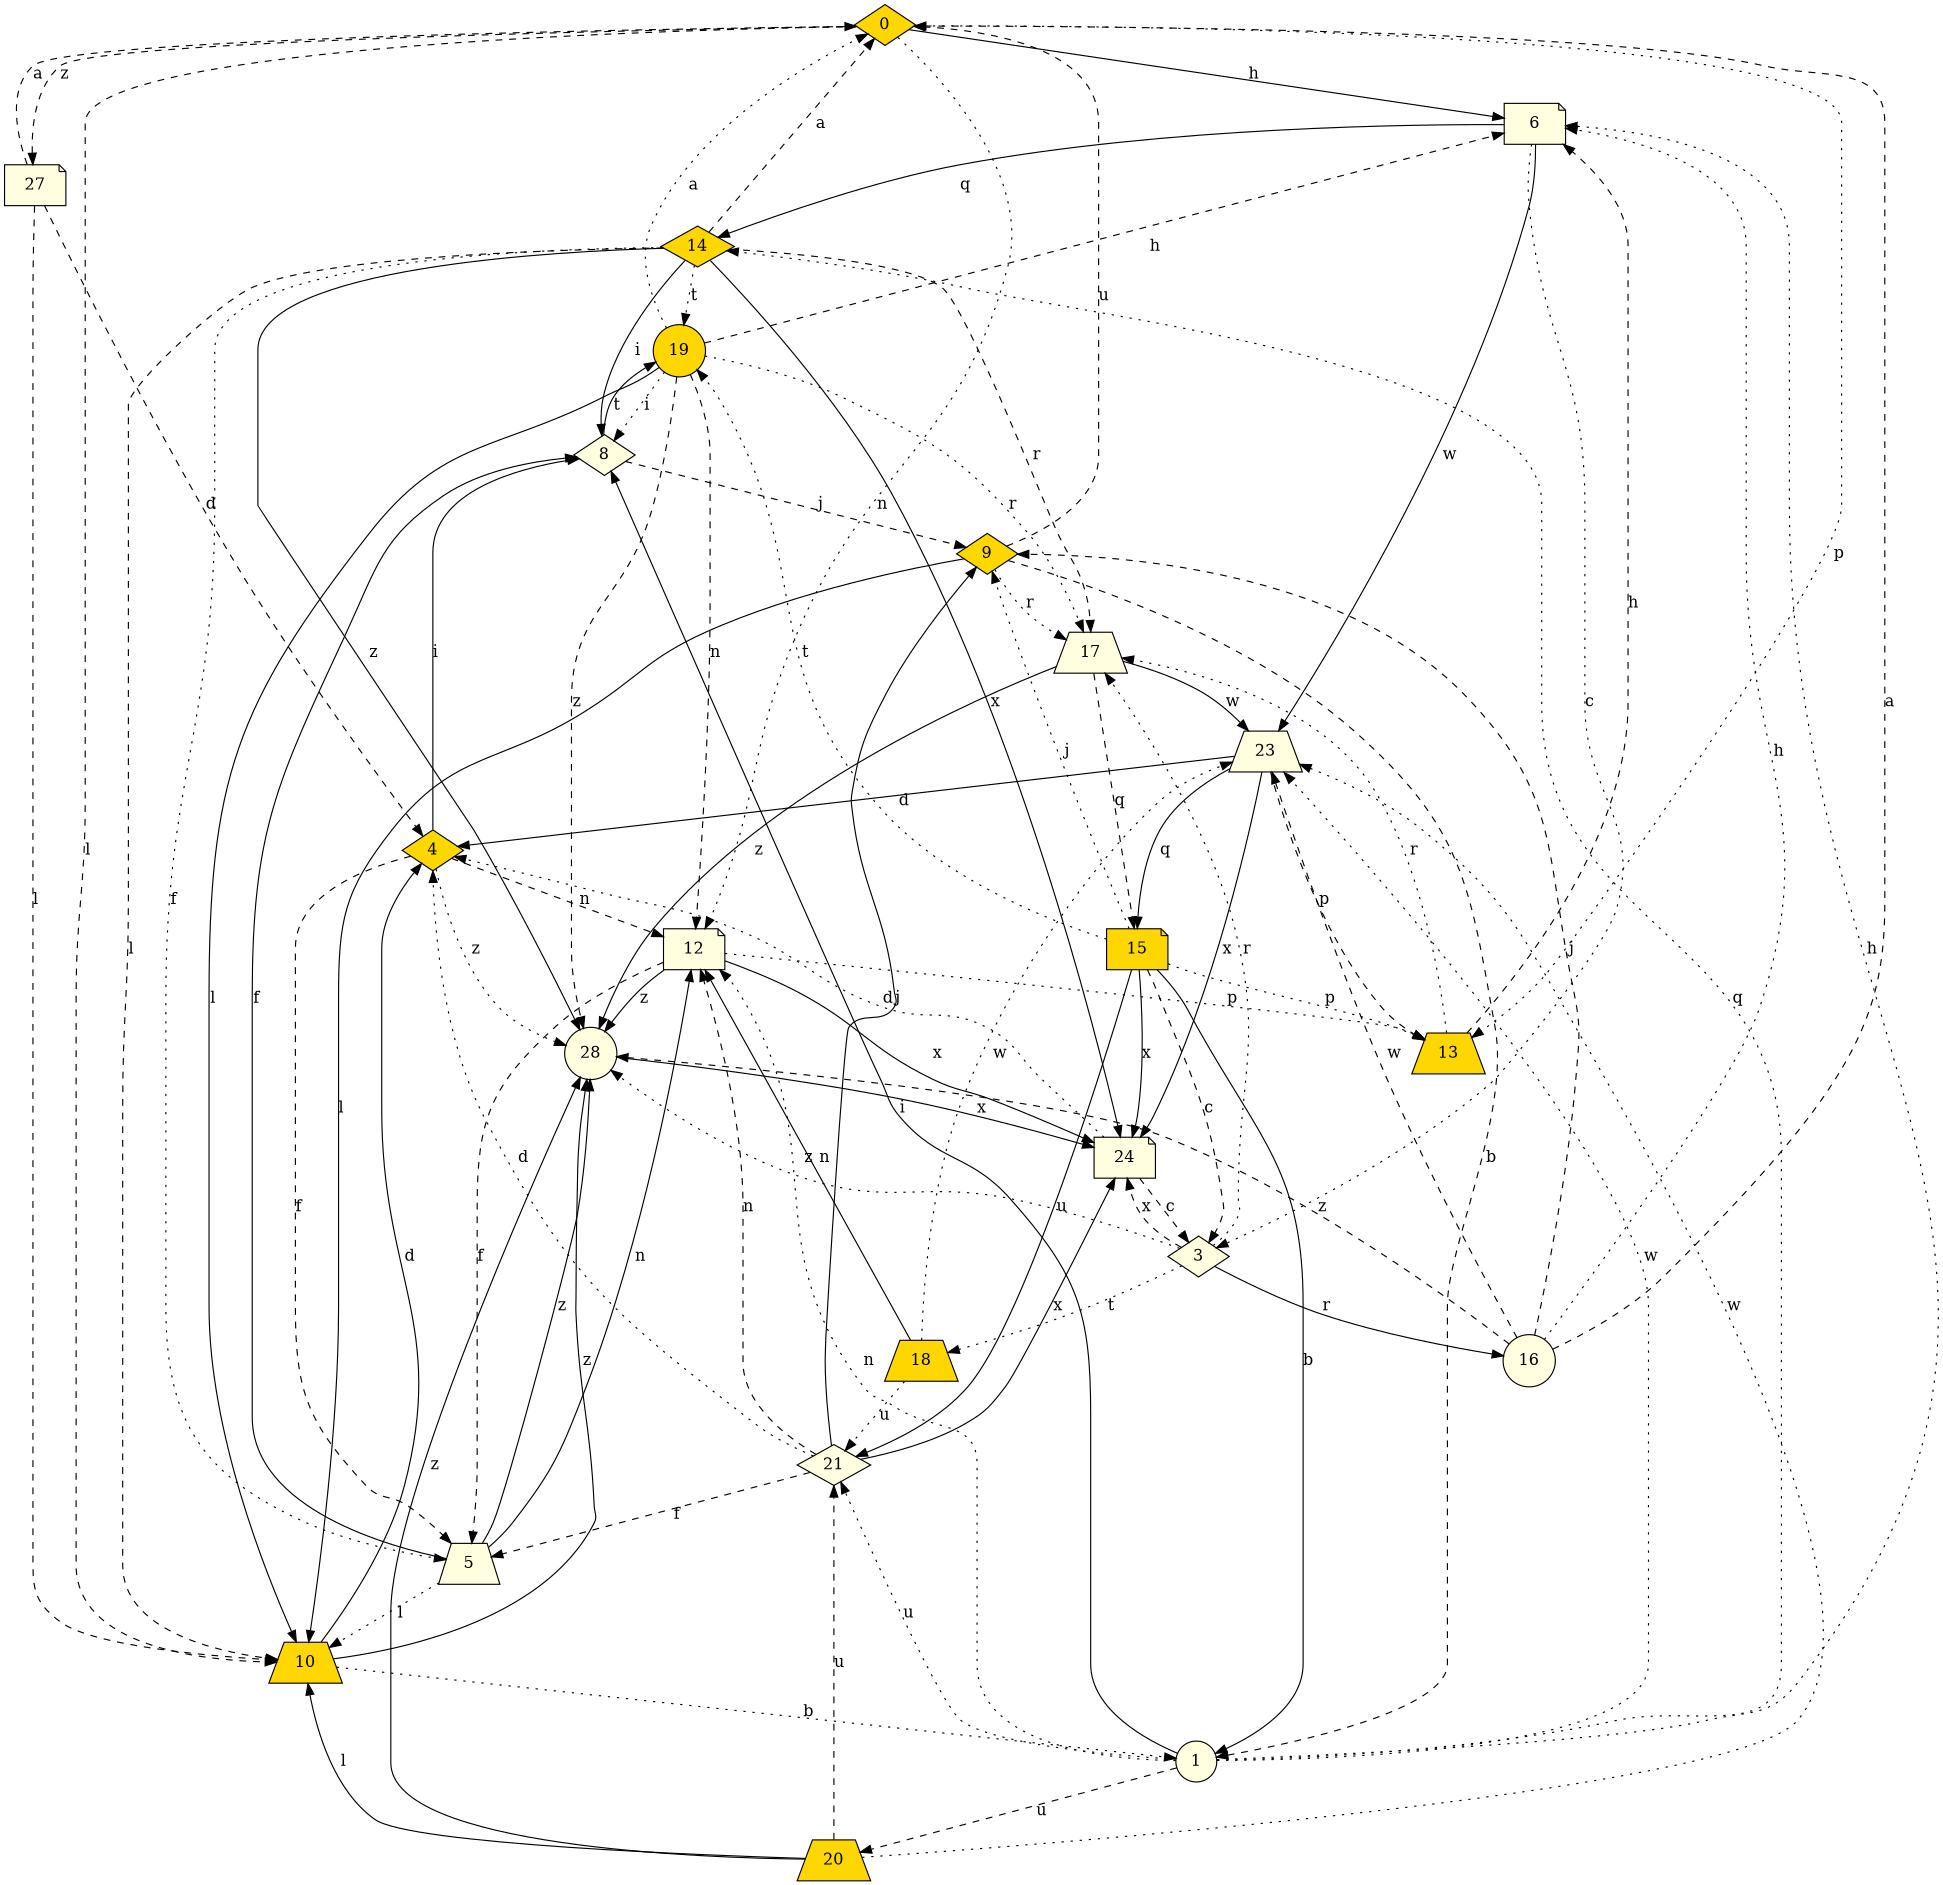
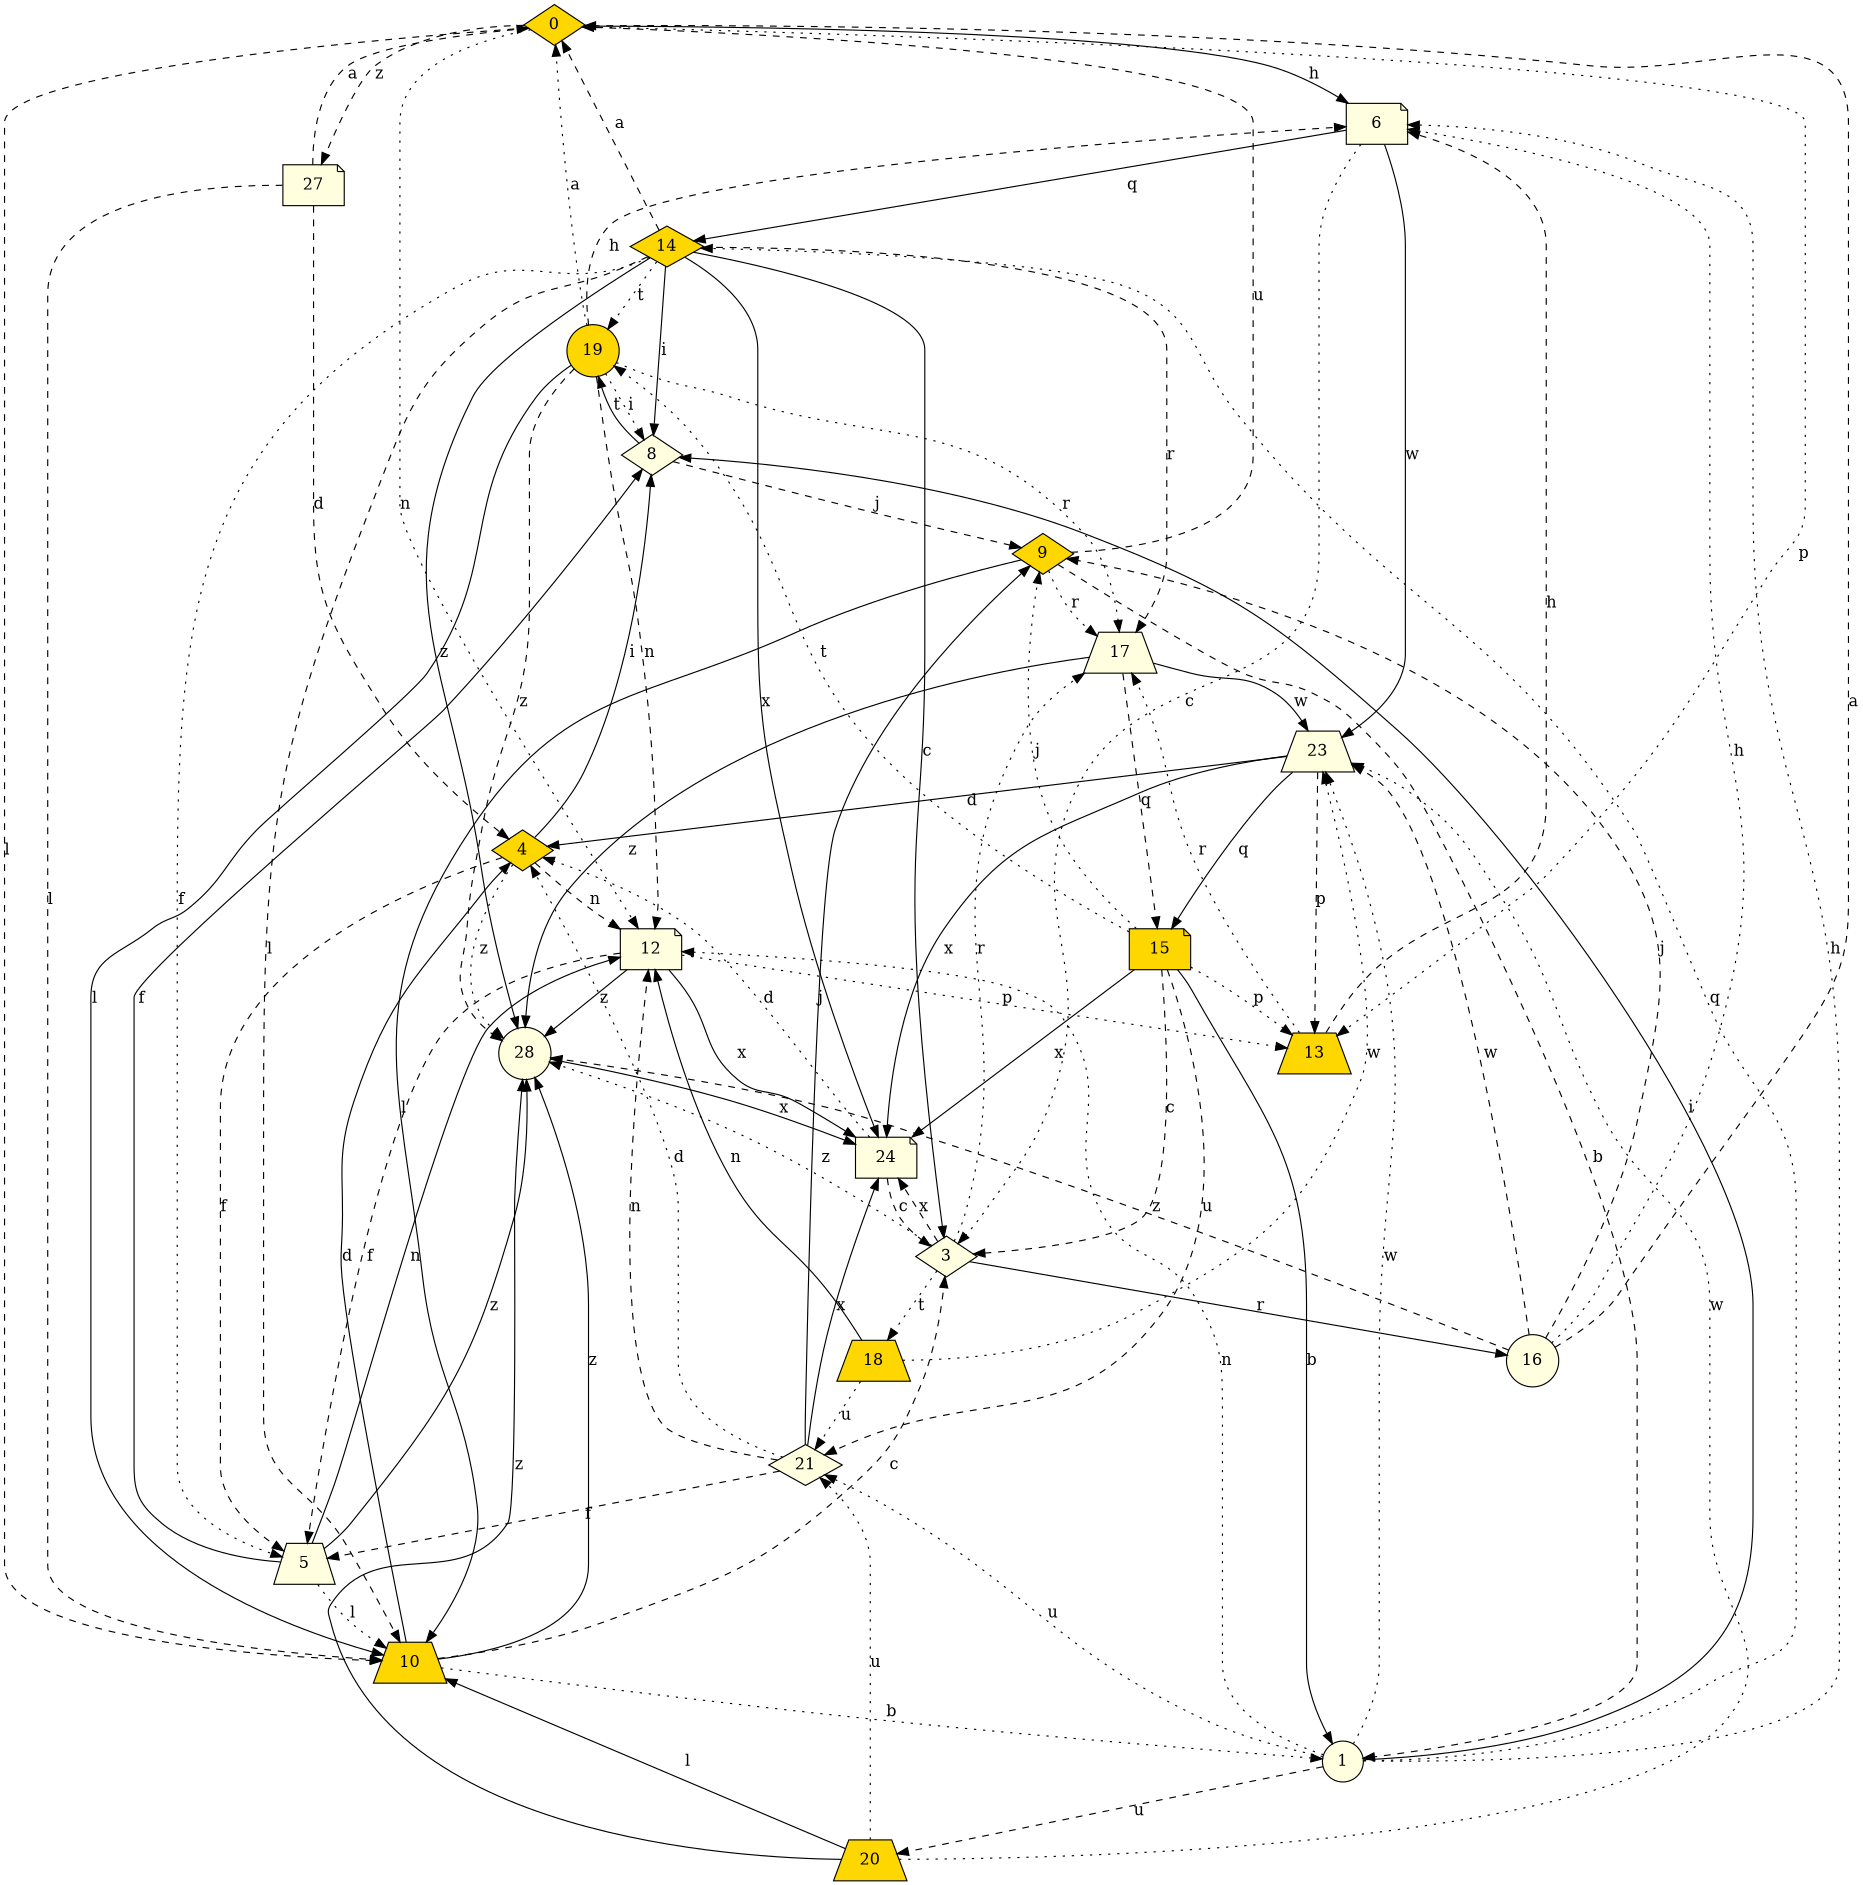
edge "14" -> "3": added, label "c"
edge "15" -> "21": style solid -> dashed
edge "10" -> "3": added, label "c"
edge "20" -> "21": style dashed -> dotted
